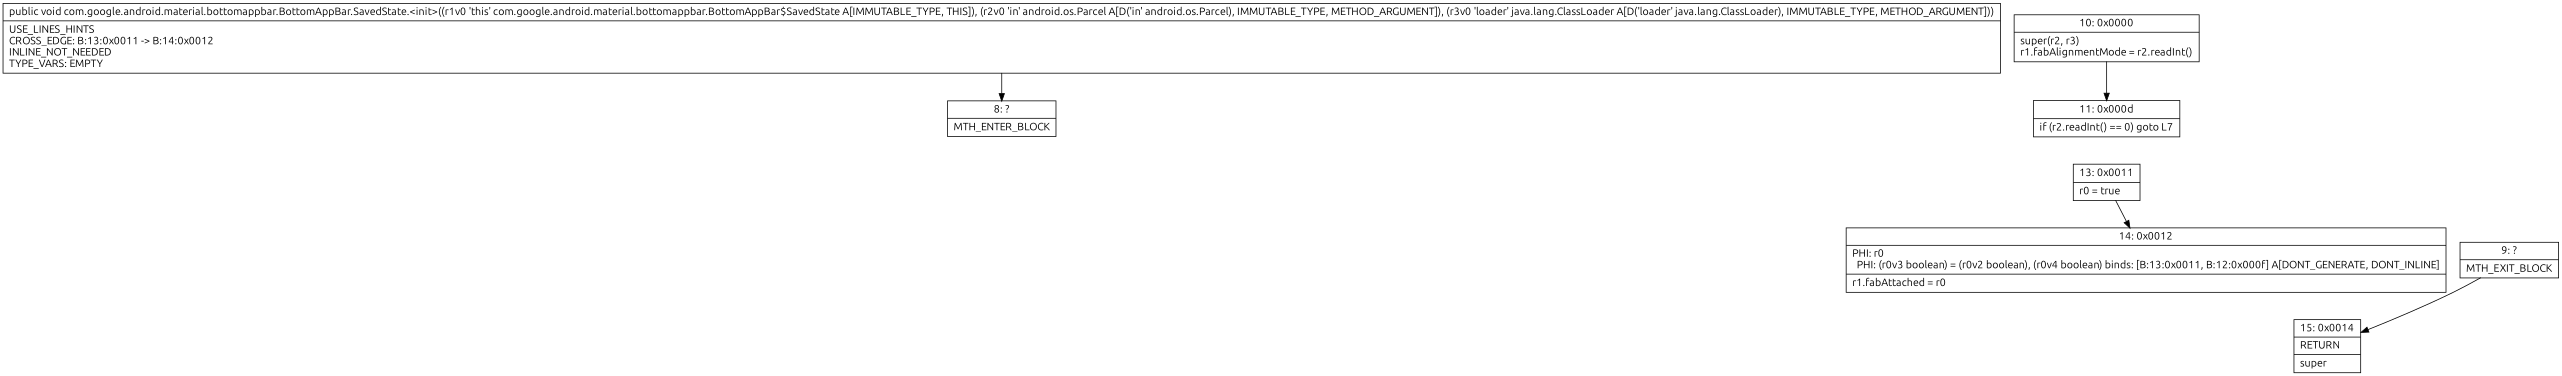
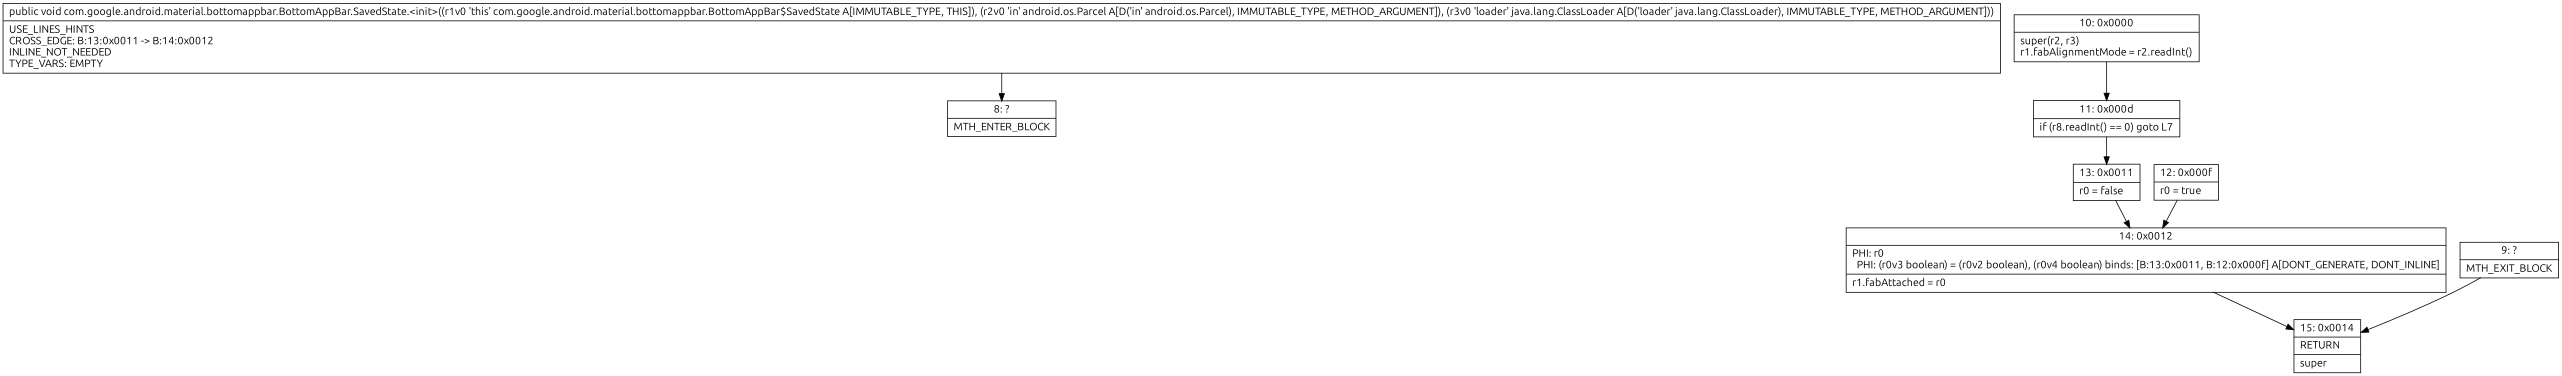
node "11: 0x000d": text "if (r2.readInt() == 0) goto L7" -> "if (r8.readInt() == 0) goto L7"
edge "11: 0x000d" -> "13: 0x0011": added
node "12: 0x000f": added
node "13: 0x0011": text "r0 = true" -> "r0 = false"
edge "14: 0x0012" -> "15: 0x0014": added
